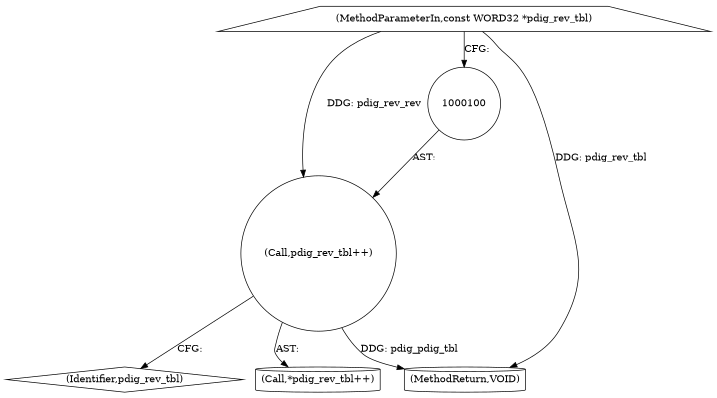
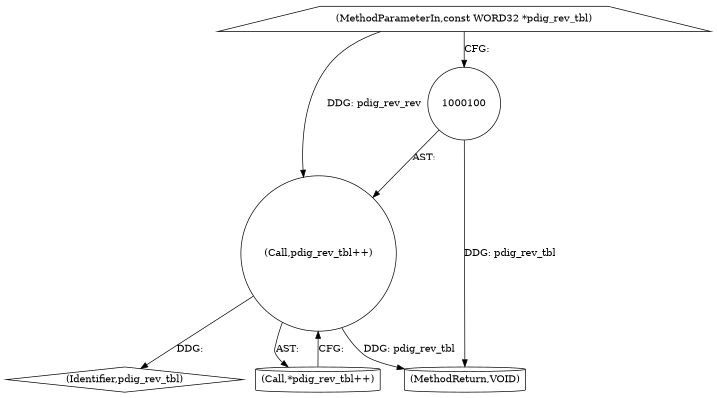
edge "(MethodParameterIn,const WORD32 *pdig_rev_tbl)" -> "(MethodReturn,VOID)": now "1000100" -> "(MethodReturn,VOID)"
edge "(Call,pdig_rev_tbl++)" -> "(Identifier,pdig_rev_tbl)": label "CFG: " -> "DDG: "
edge "(Call,pdig_rev_tbl++)" -> "(MethodReturn,VOID)": label "DDG: pdig_pdig_tbl" -> "DDG: pdig_rev_tbl"
edge "(Call,*pdig_rev_tbl++)" -> "(Call,pdig_rev_tbl++)": added, label "CFG:"
